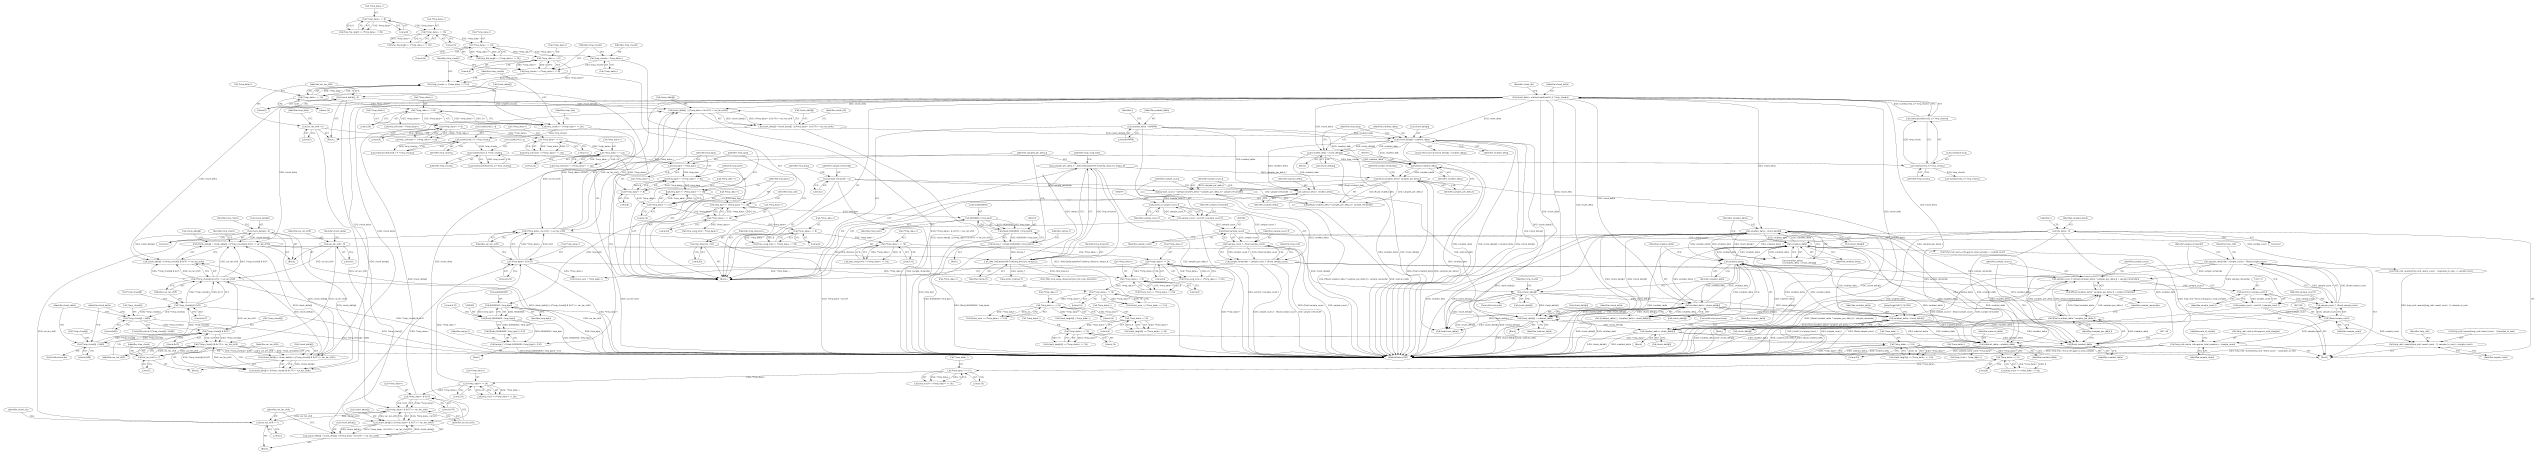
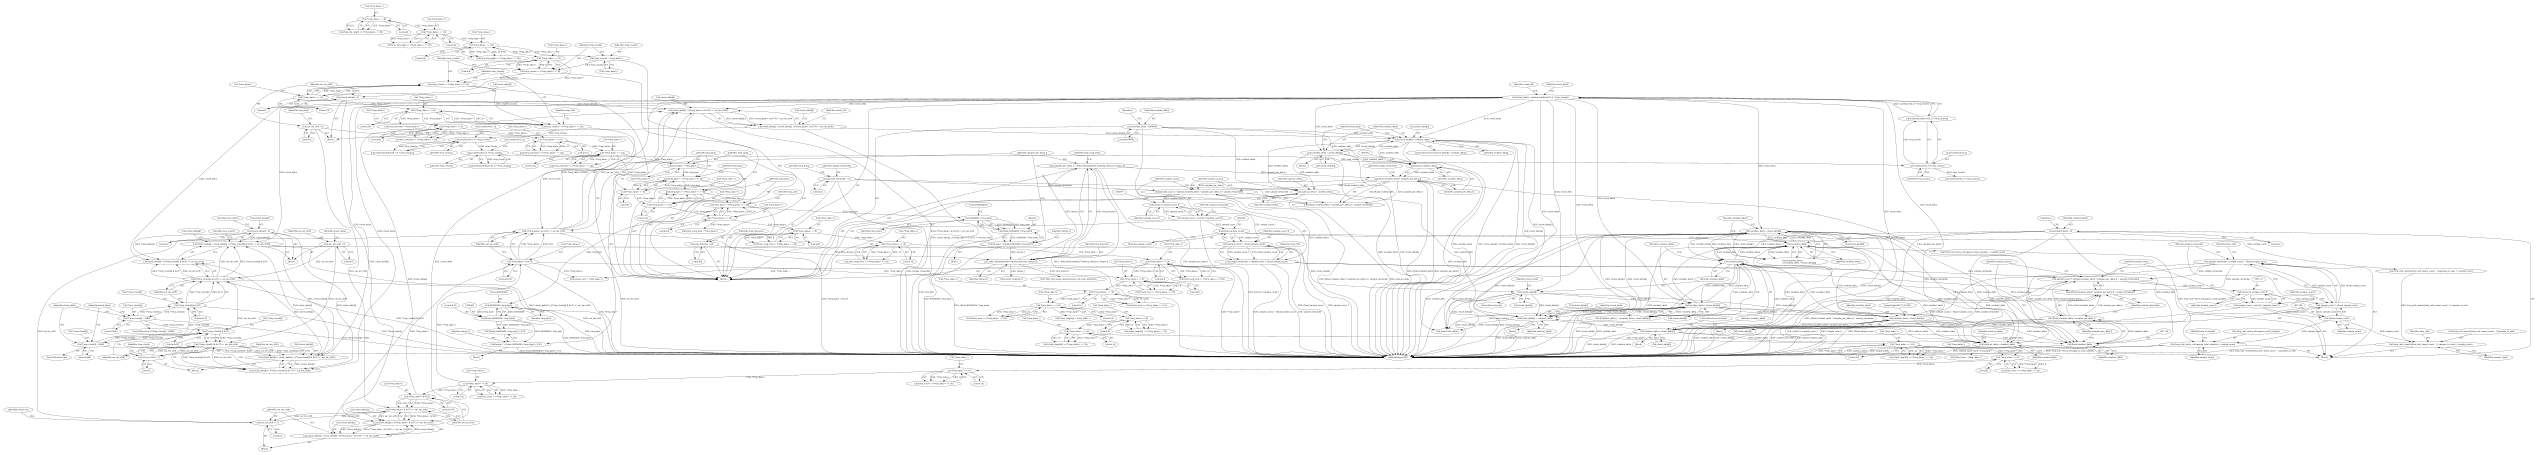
node "(Call,info_delta = 0)": label "(Call,info_delta = 0)" -> "(Call,smallest_delta = 0)"
